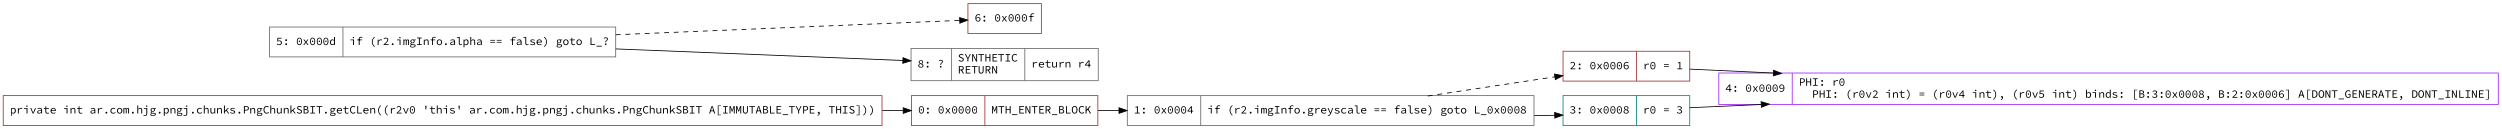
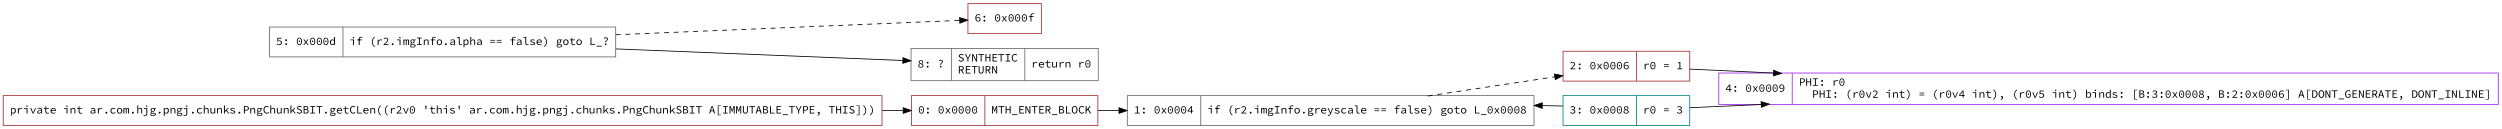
node "8: ?": text "return r4" -> "return r0"
edge "1: 0x0004" -> "3: 0x0008": reversed
